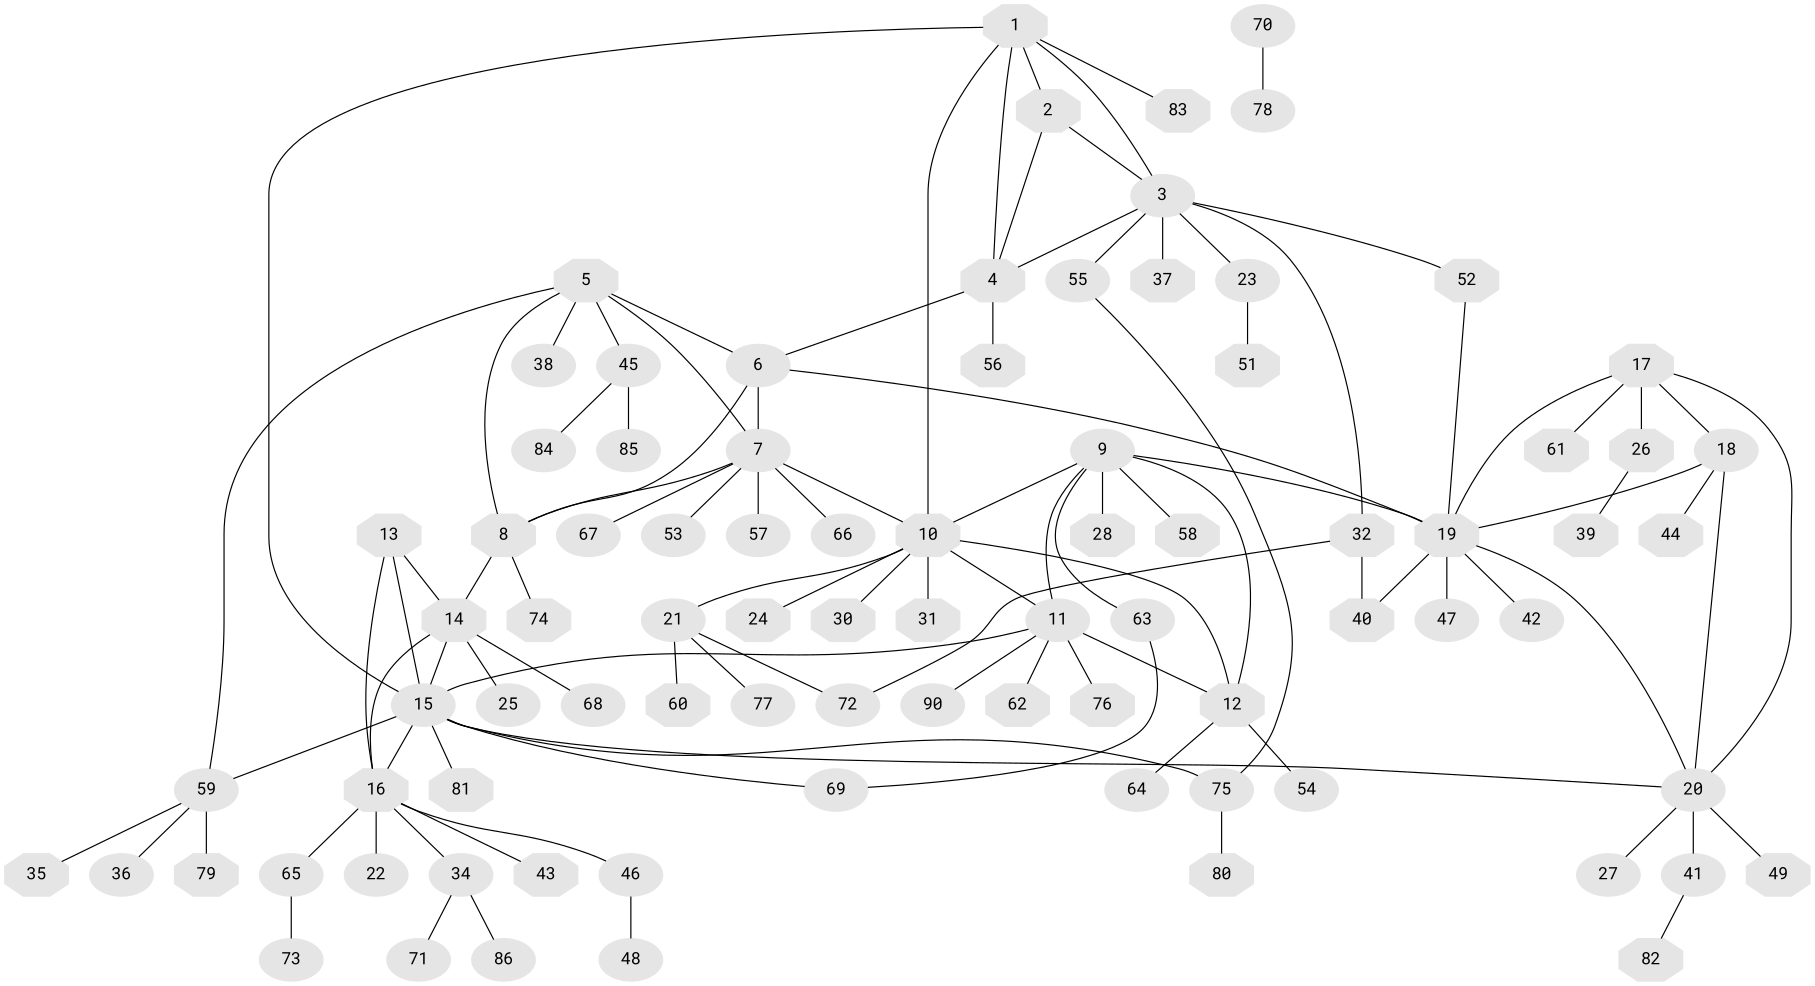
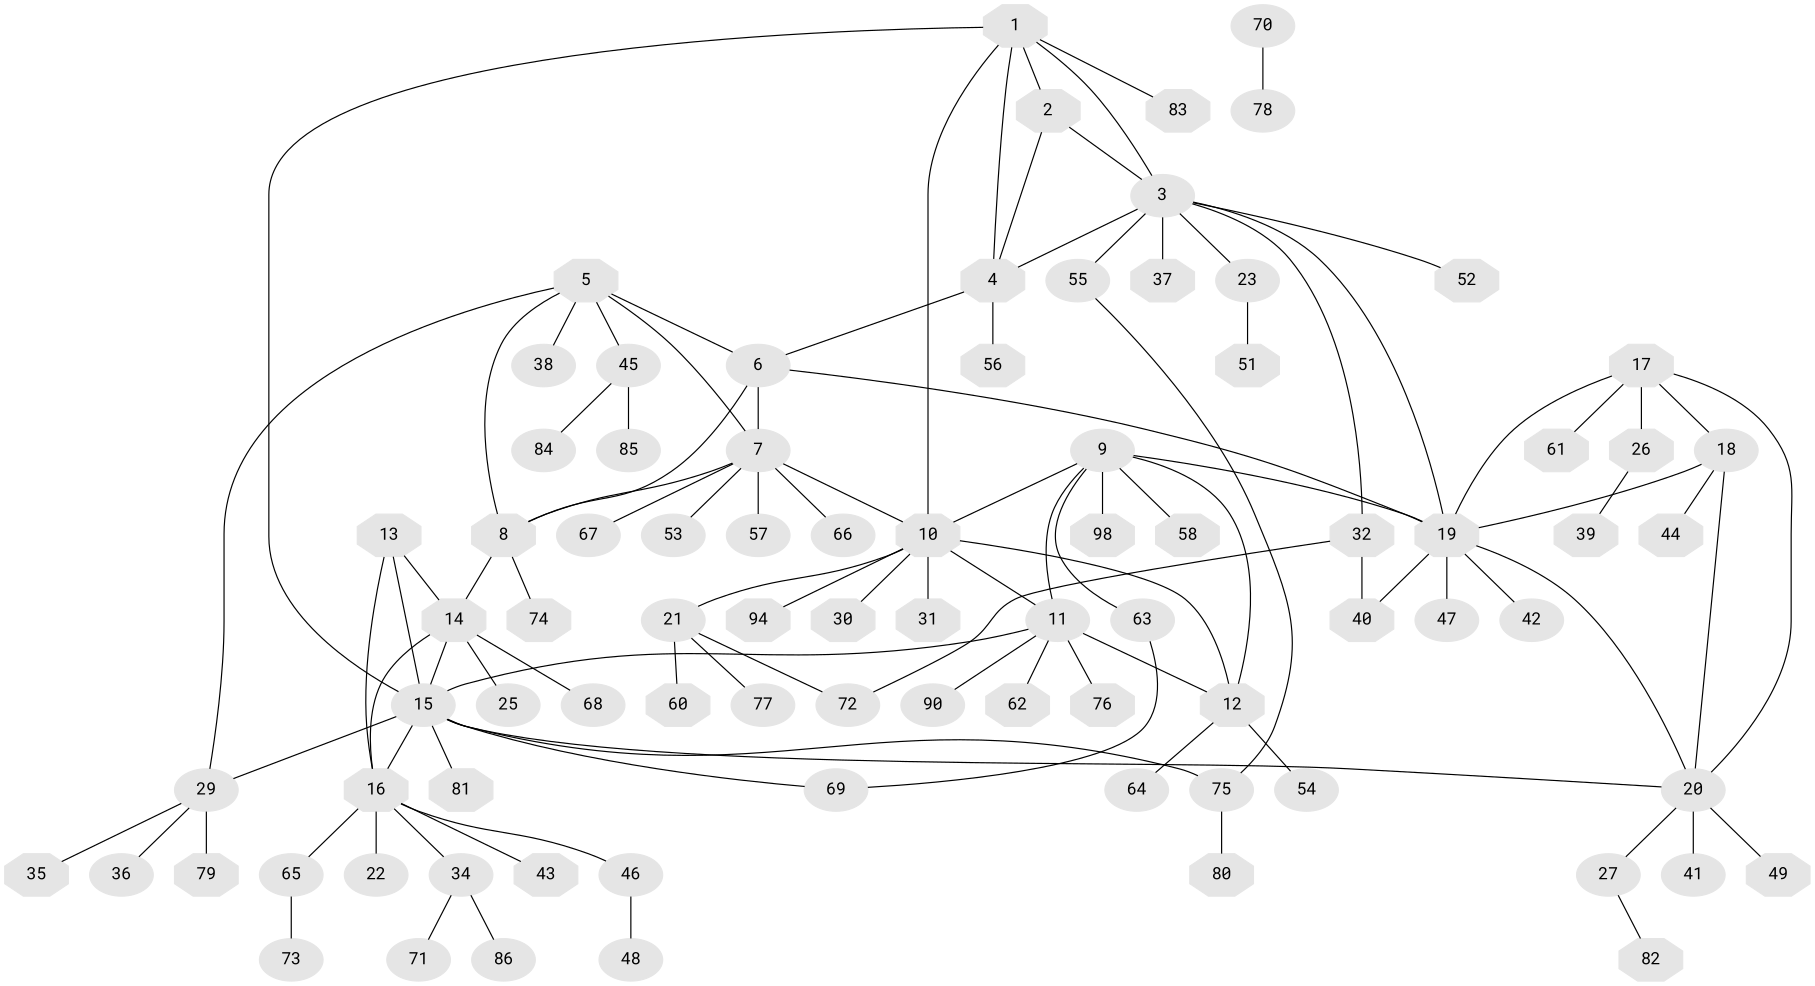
edge "52" -- "19": now "3" -- "19"
node "28": label "28" -> "98"
node "24": label "24" -> "94"
node "59": label "59" -> "29"
edge "41" -- "82": now "27" -- "82"
